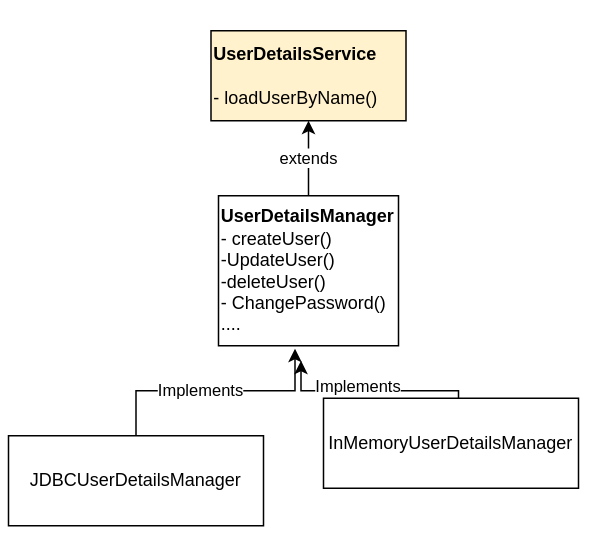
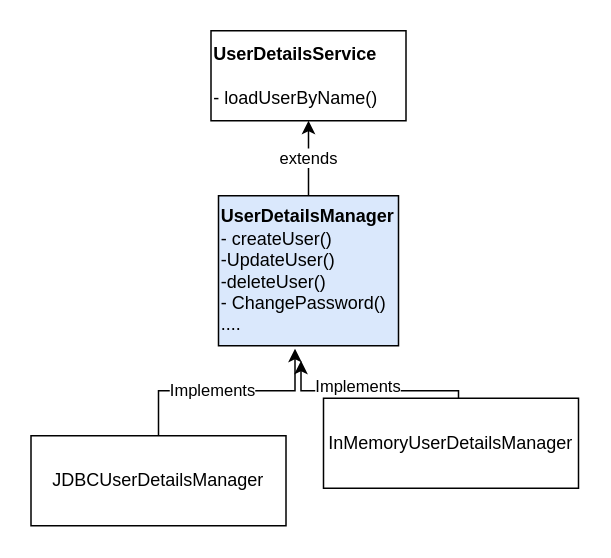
node "UserDetailsService - loadUserByName()": fillcolor #fff2cc -> #ffffff
node "UserDetailsManager - createUser() -UpdateUser() -deleteUser() - ChangePassword() ....": fillcolor #ffffff -> #dae8fc
node "JDBCUserDetailsManager": moved (136, 481) -> (158, 481)
